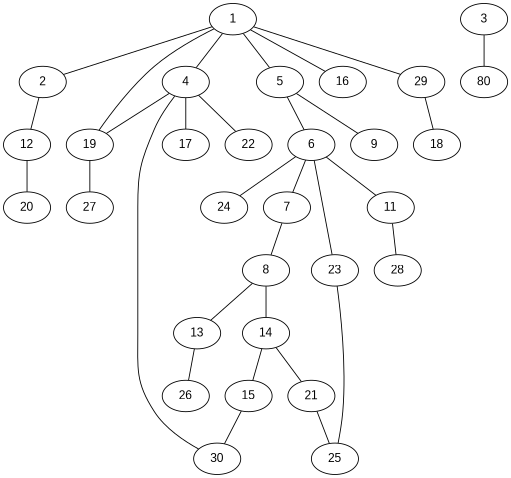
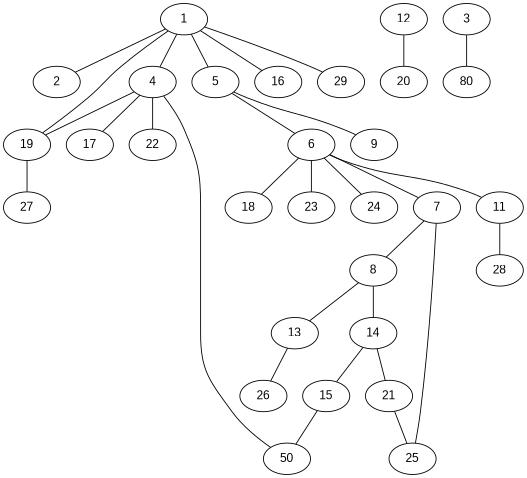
edge "2" -- "12": removed
edge "29" -- "18": now "6" -- "18"
edge "23" -- "25": now "7" -- "25"
node "30": label "30" -> "50"
